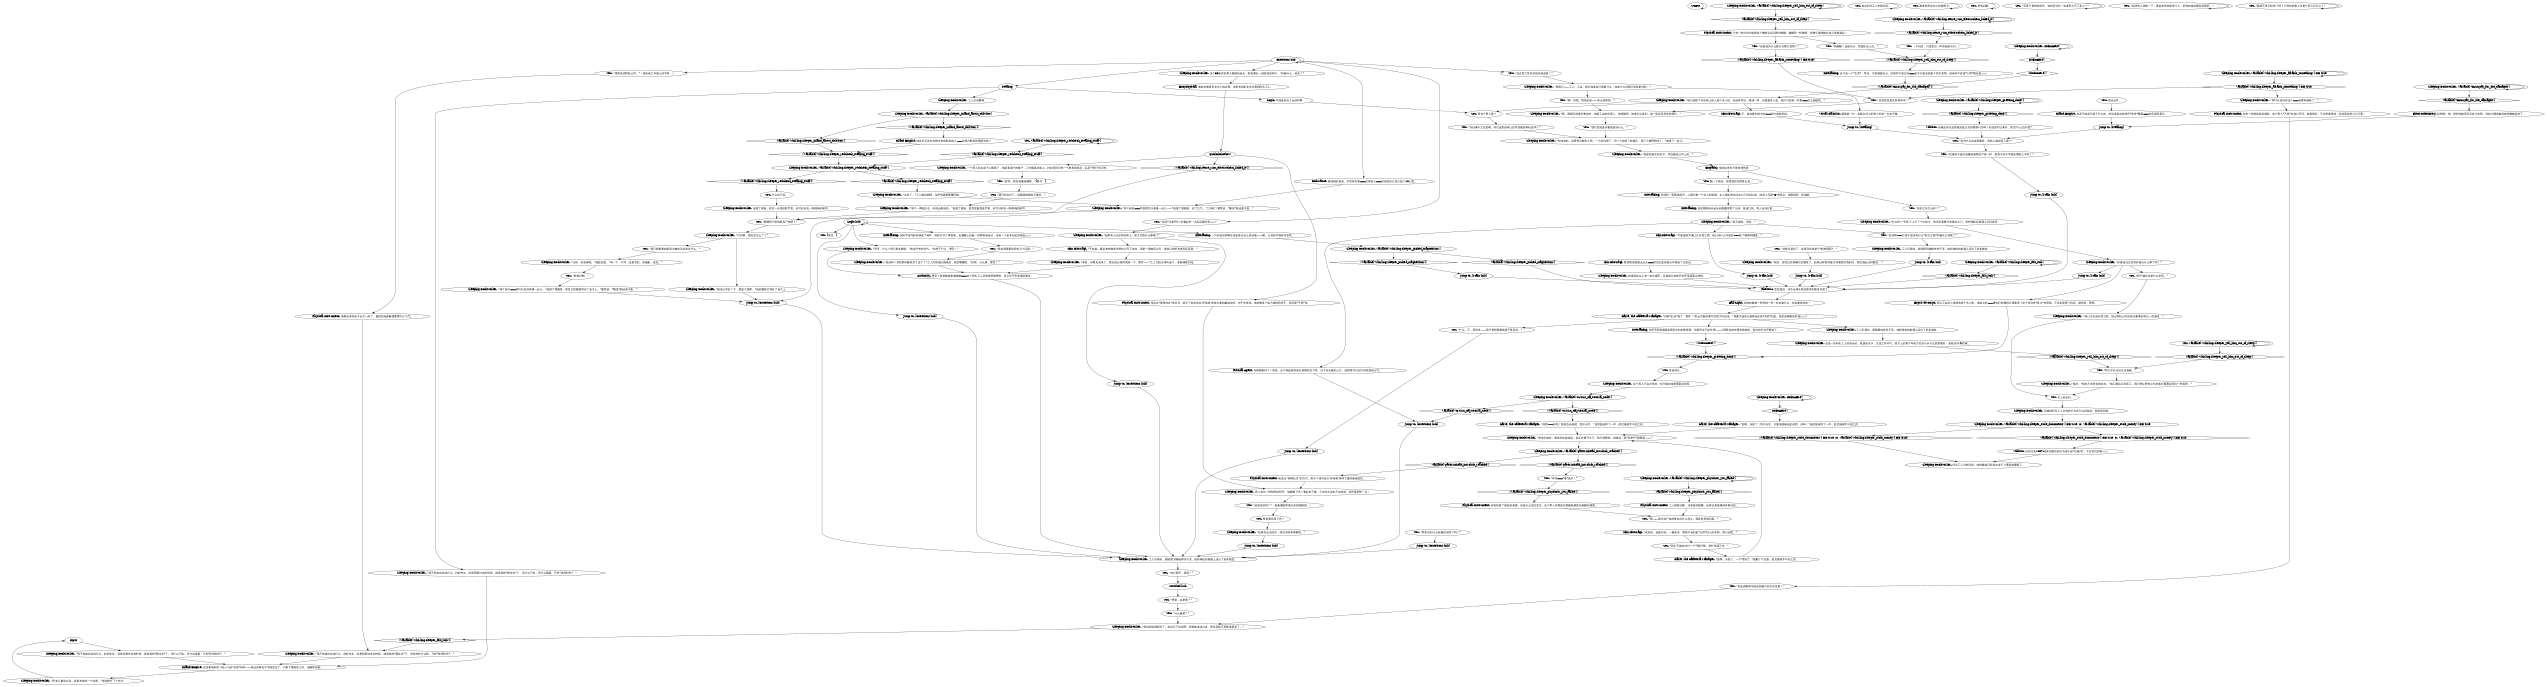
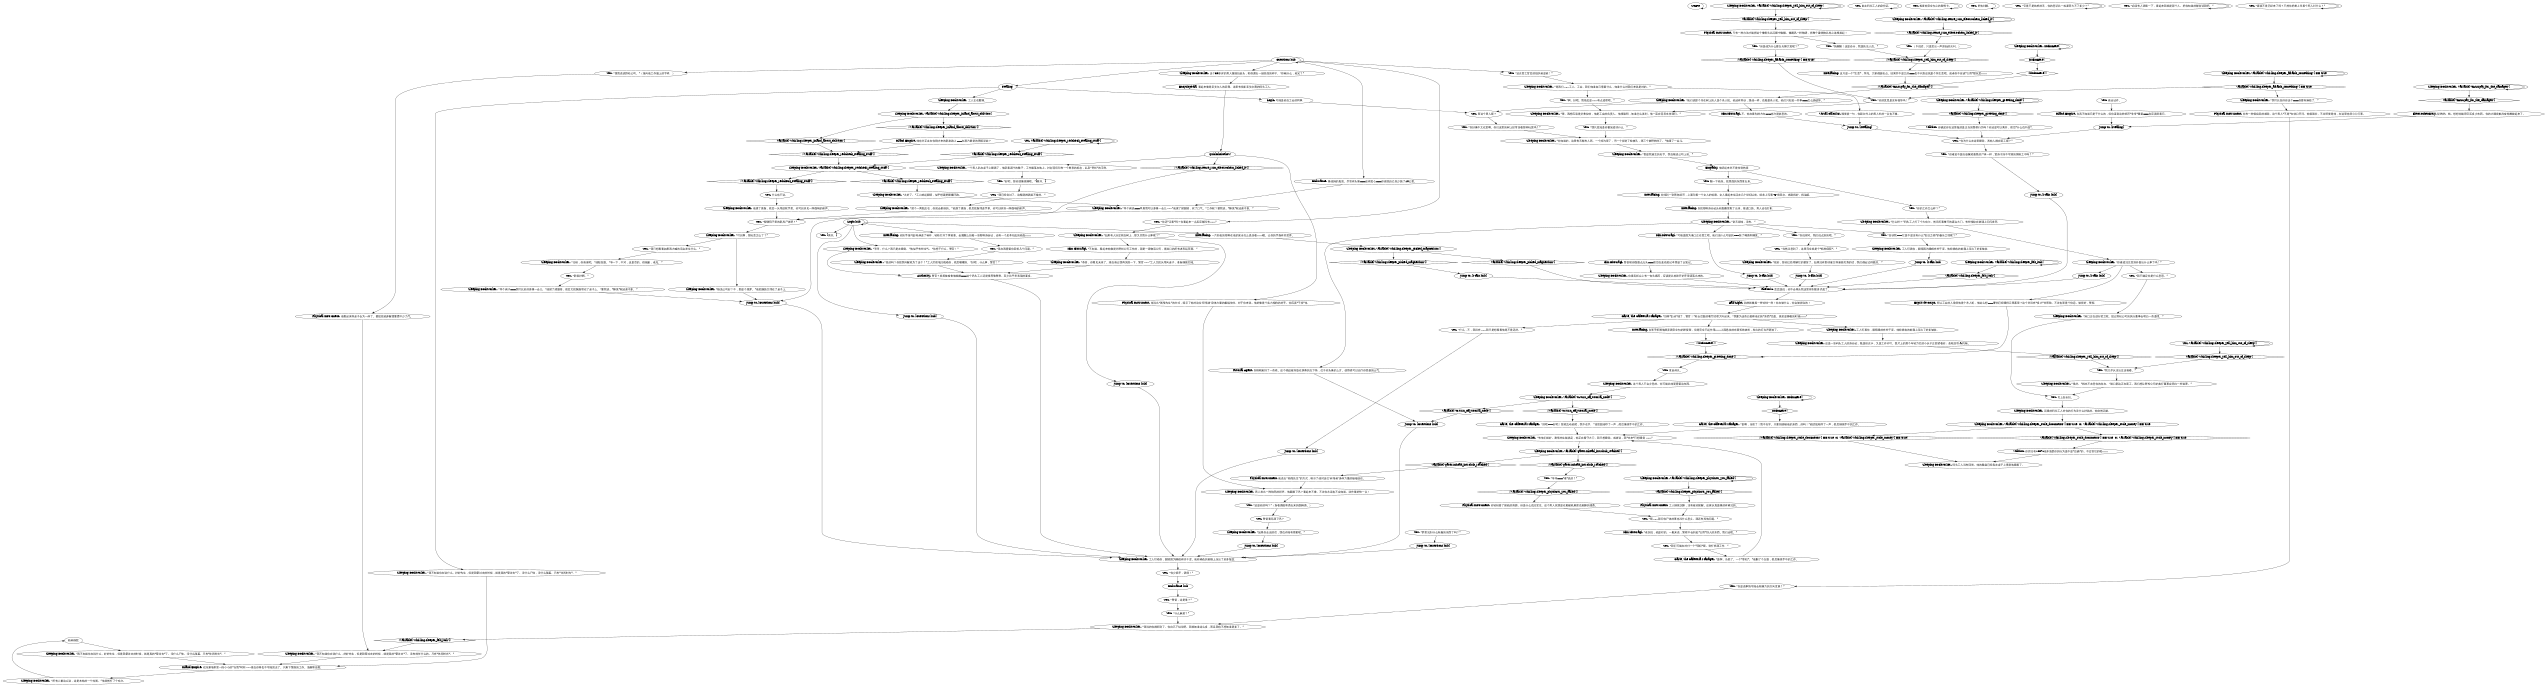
node "You: “你说得对。我们说点别的吧。”": added
edge "You: “呃……那问你尸体的事也没什么意义。我还有其他问题。”" -> "Kim Kitsuragi: “老实说，他是对的。一般来说，警察不会到处*占用*别人的东西。我们走吧。”": added
node "Untitled hub": label "Untitled hub" -> "Endurance hub"
node "input": label "input" -> "精神病院"
